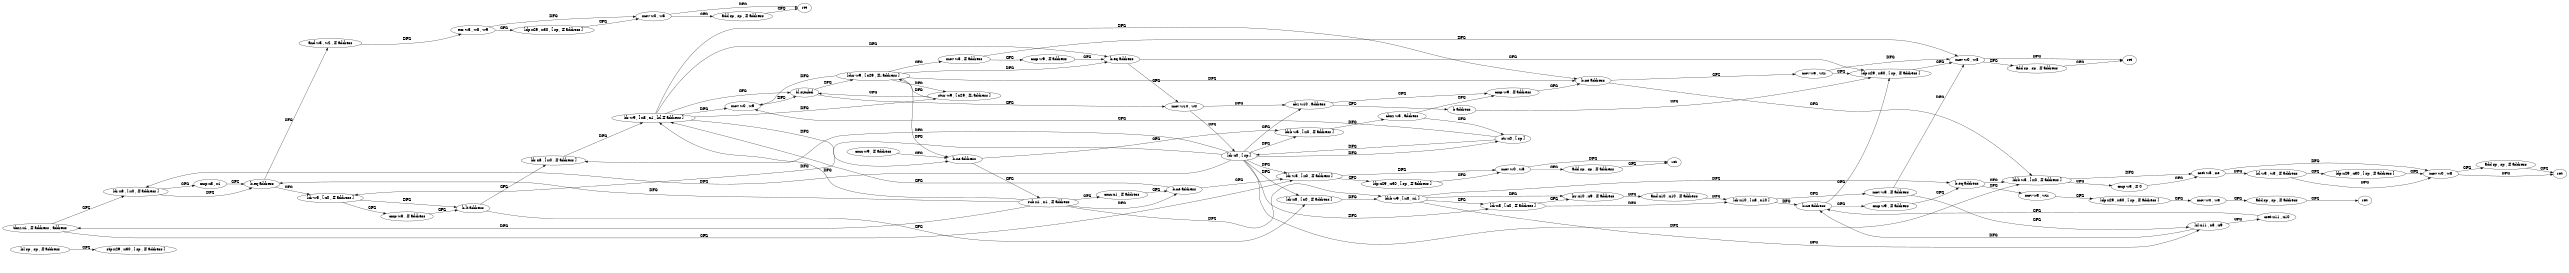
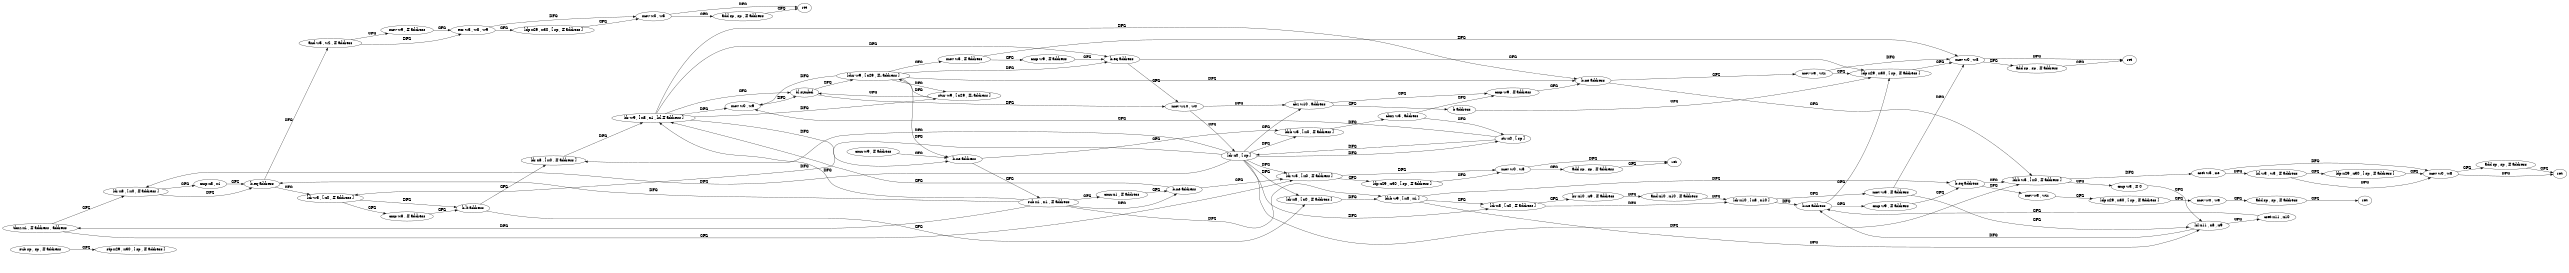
node "mov w9 , # address": added
edge "bl symbol" -> "mov w10 , w0": label "CFG" -> "DFG"
edge "cmp w8 , # 0" -> "cset w8 , ne": now "cmp w8 , # 0" -> "lsl x11 , x8 , x9"
edge "ldrb w9 , [ x8 , x1 ]" -> "lsr x10 , x9 , # address": removed, label "DFG"
node "lsl sp , sp , # address": label "lsl sp , sp , # address" -> "sub sp , sp , # address"
